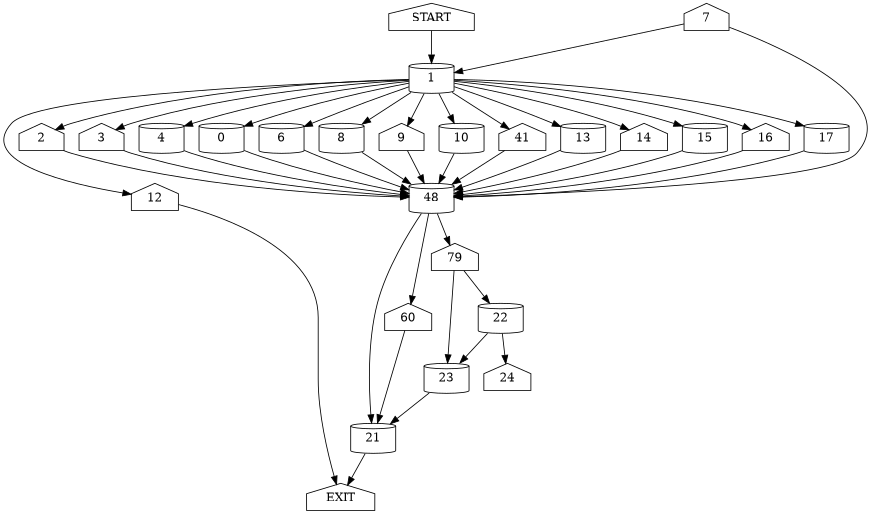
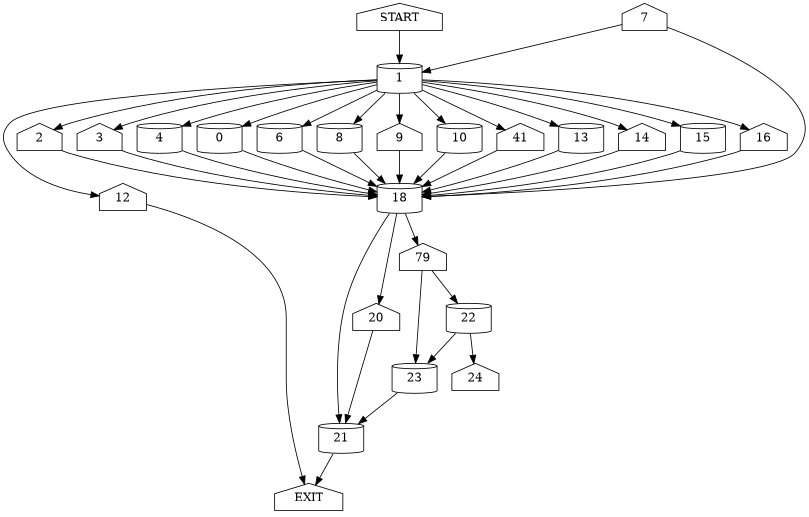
node "17": removed
node "48": label "48" -> "18"
node "60": label "60" -> "20"
